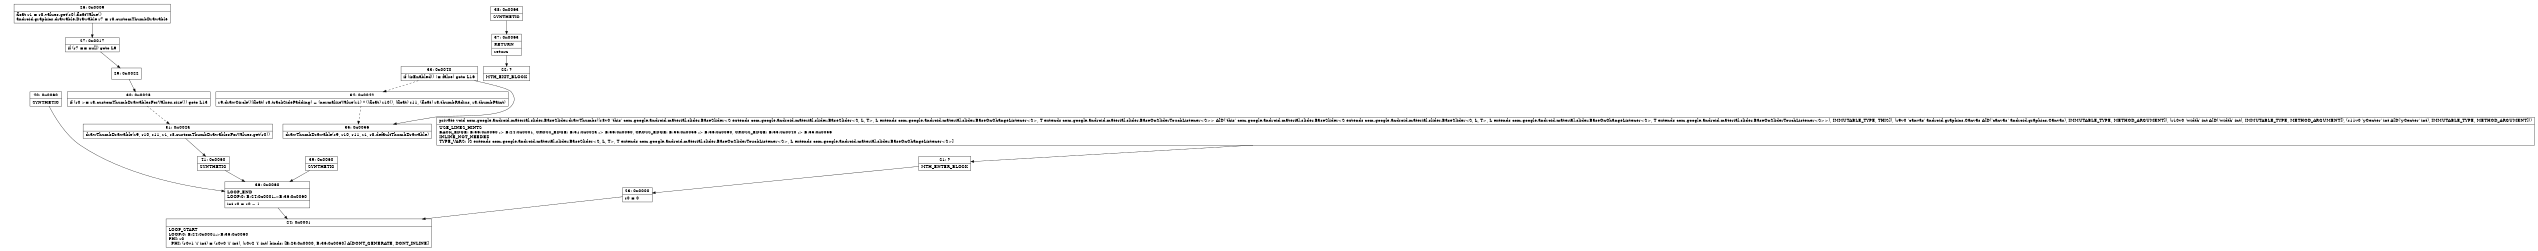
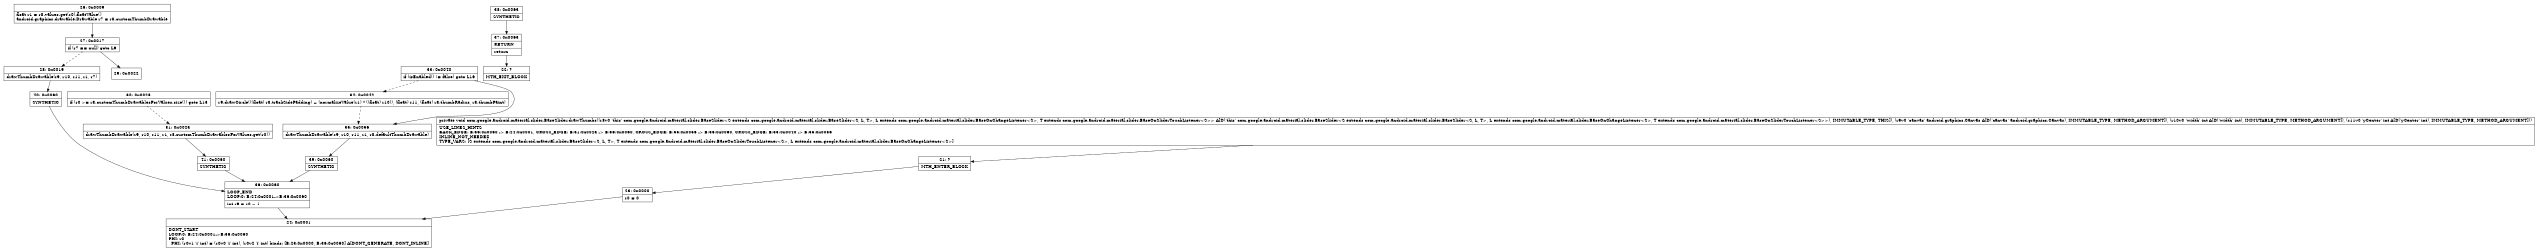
node "28: 0x0019": added
edge "29: 0x0022" -> "30: 0x0028": removed
edge "35: 0x0056" -> "39: 0x0060": added
node "36: 0x0060": text "int r0 = r0 + 1" -> "int r9 = r0 + 1"
node "24: 0x0001": text "LOOP_START" -> "DONT_START"
